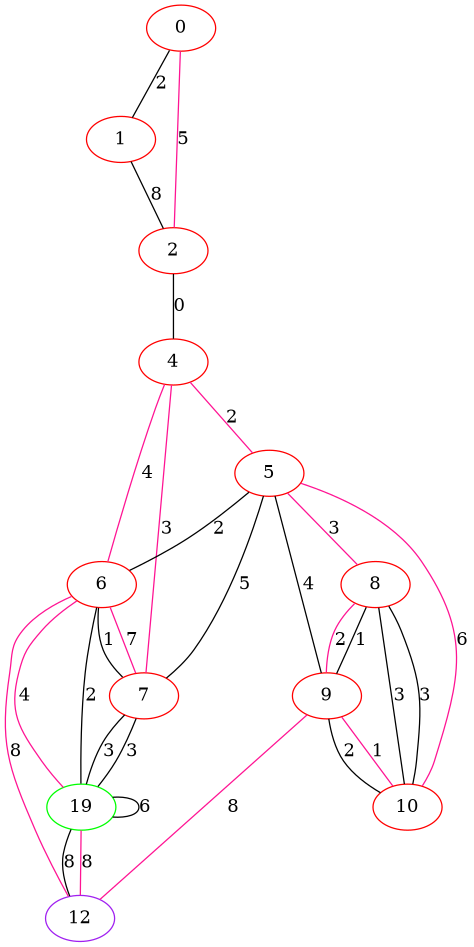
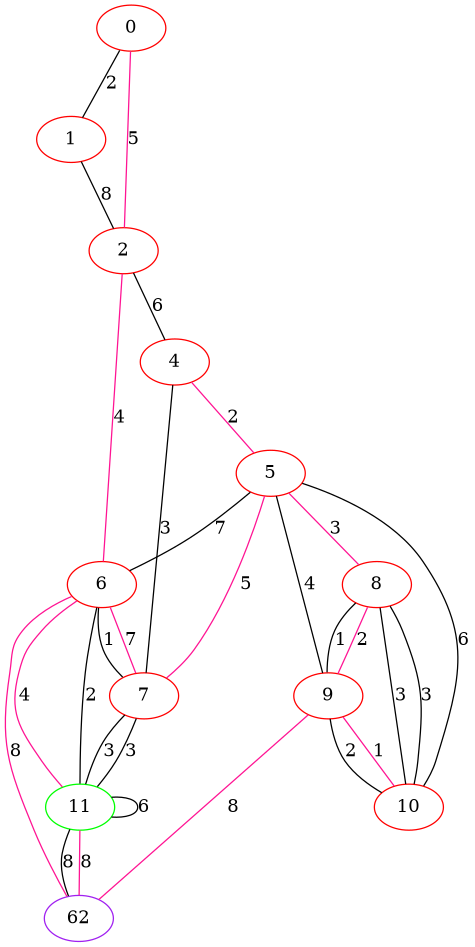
edge "2" -- "4": label "0" -> "6"
edge "4" -- "6": now "2" -- "6"
edge "4" -- "7": color deeppink -> black
edge "5" -- "6": label "2" -> "7"
edge "5" -- "7": color black -> deeppink
edge "5" -- "10": color deeppink -> black
node "19": label "19" -> "11"
node "12": label "12" -> "62"
